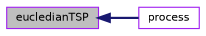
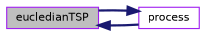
edge "eucledianTSP" -> "process": added
